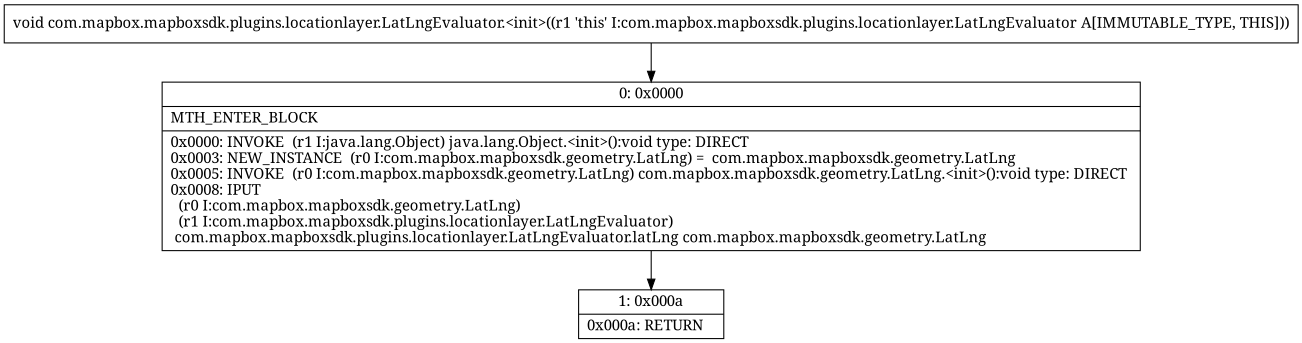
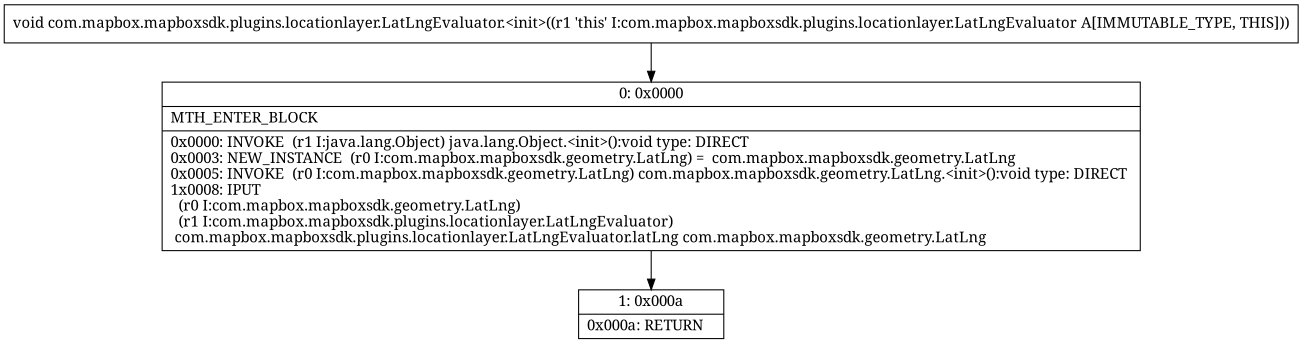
node "0: 0x0000": text "0x0008: IPUT" -> "1x0008: IPUT"
